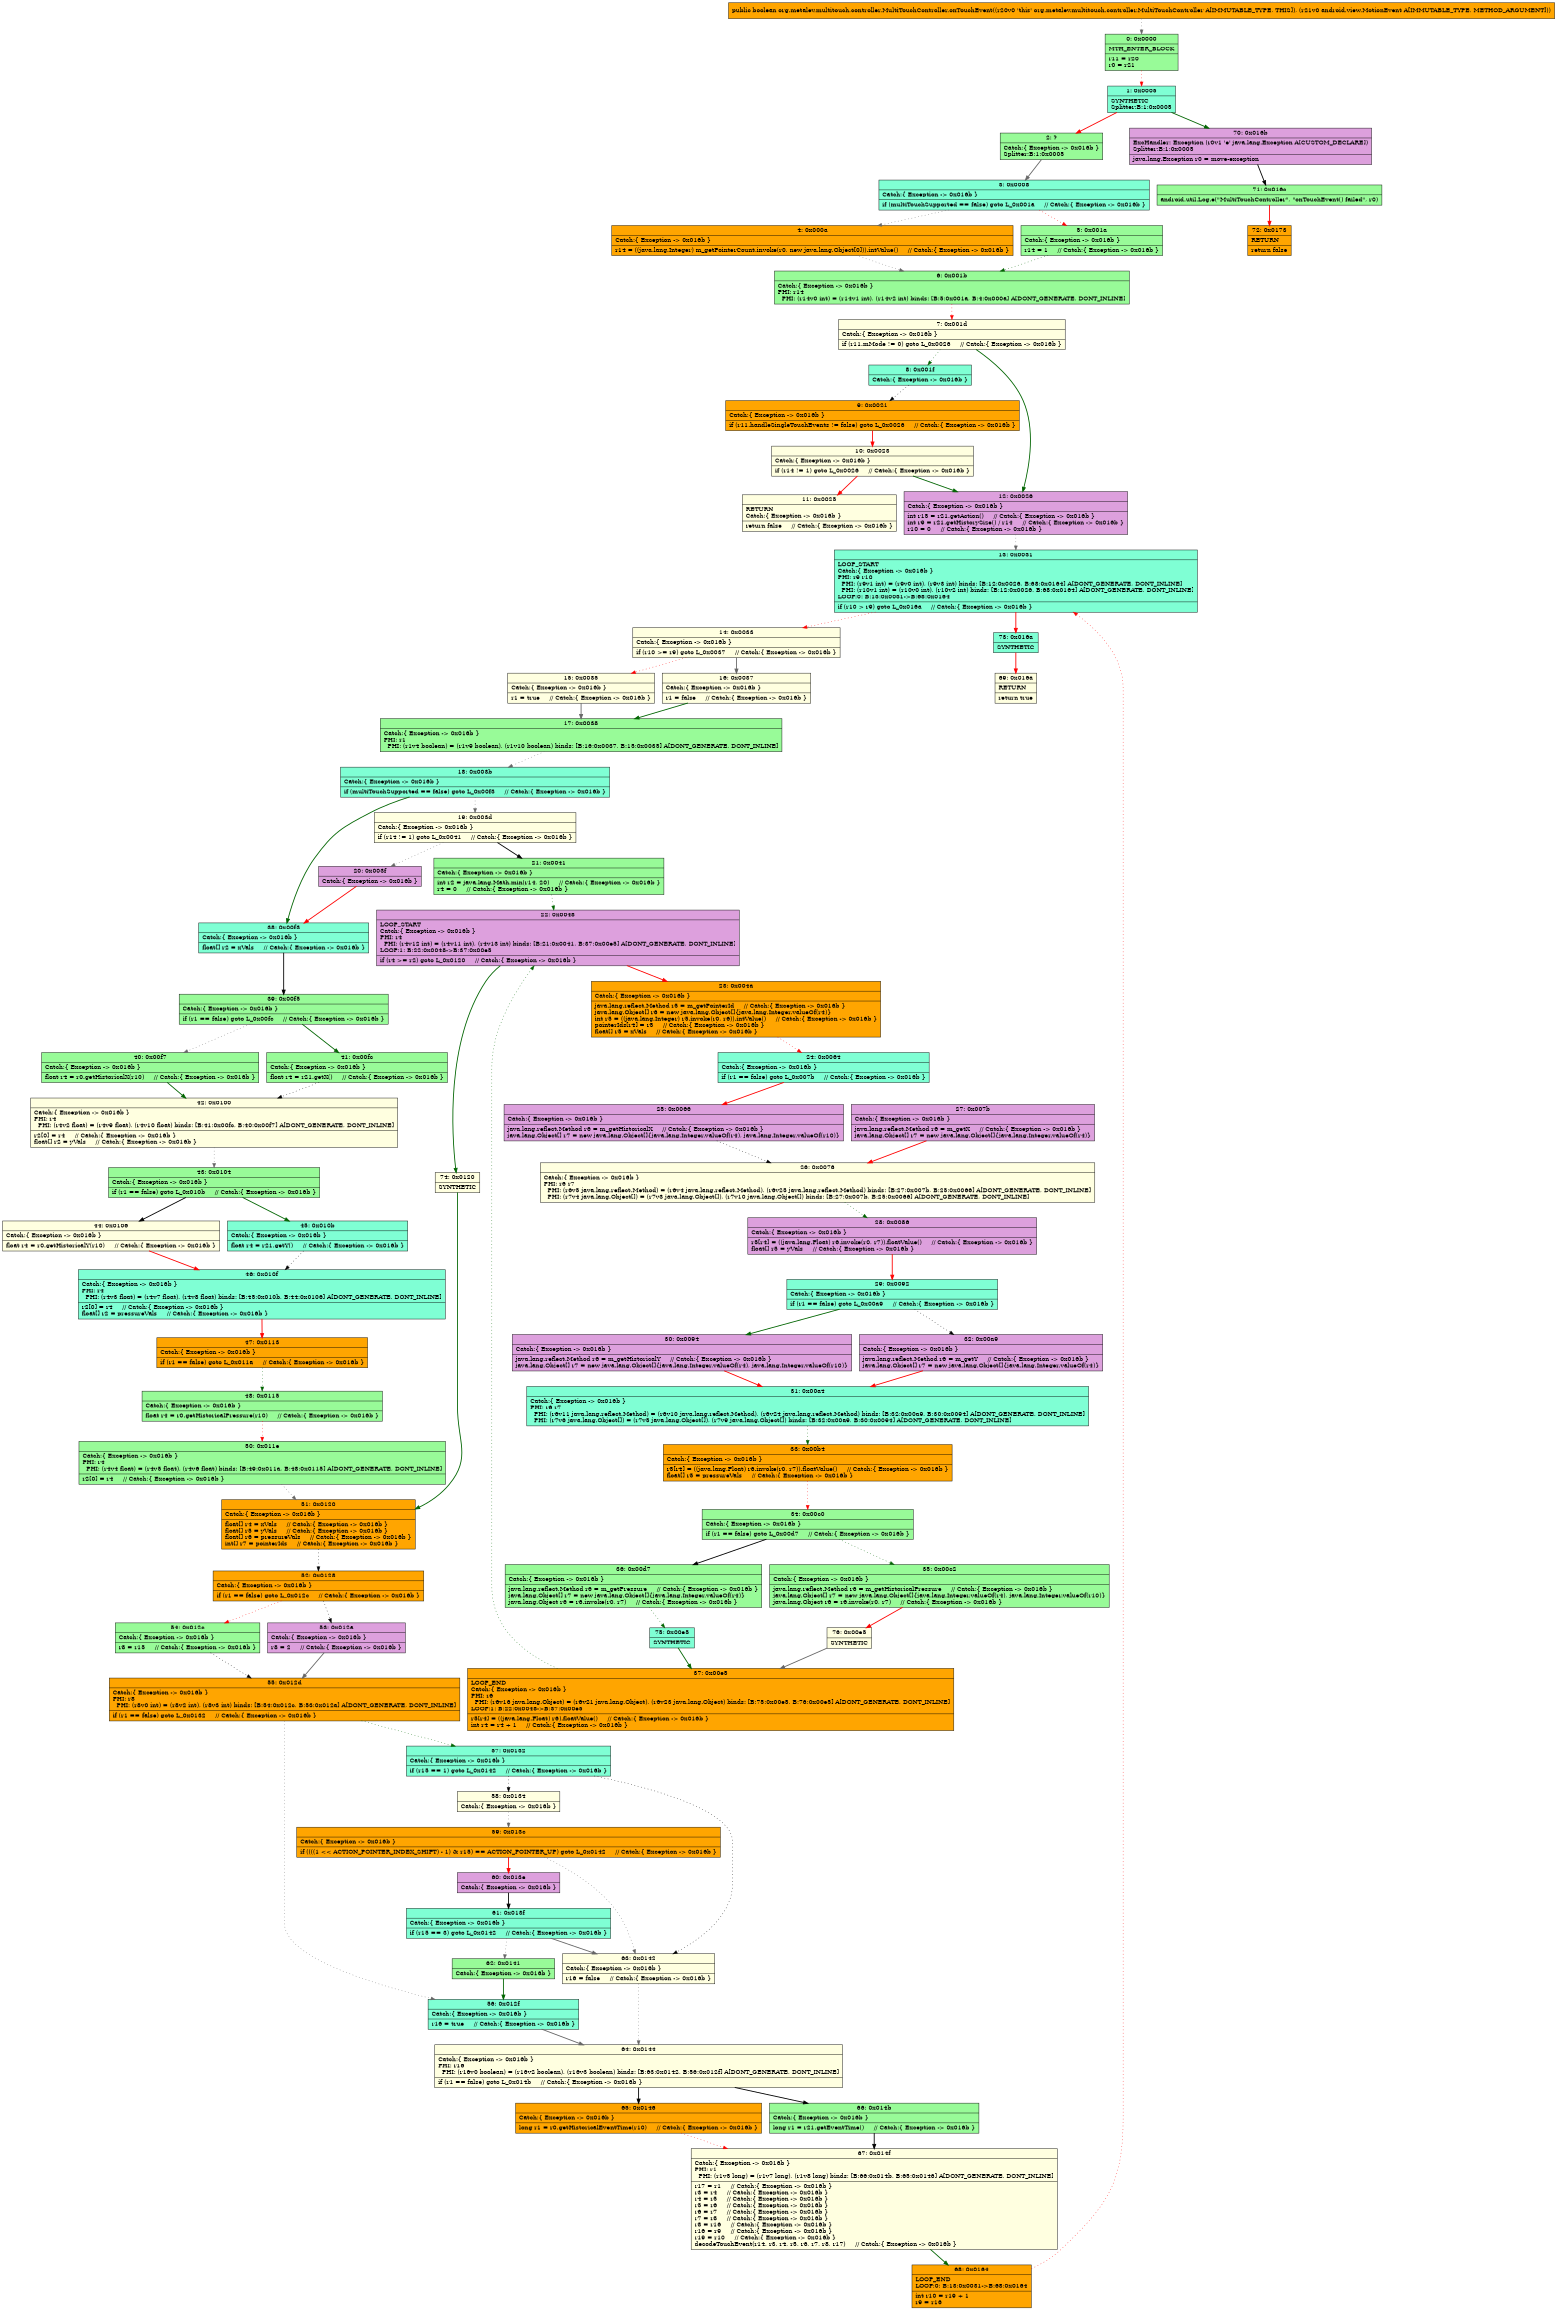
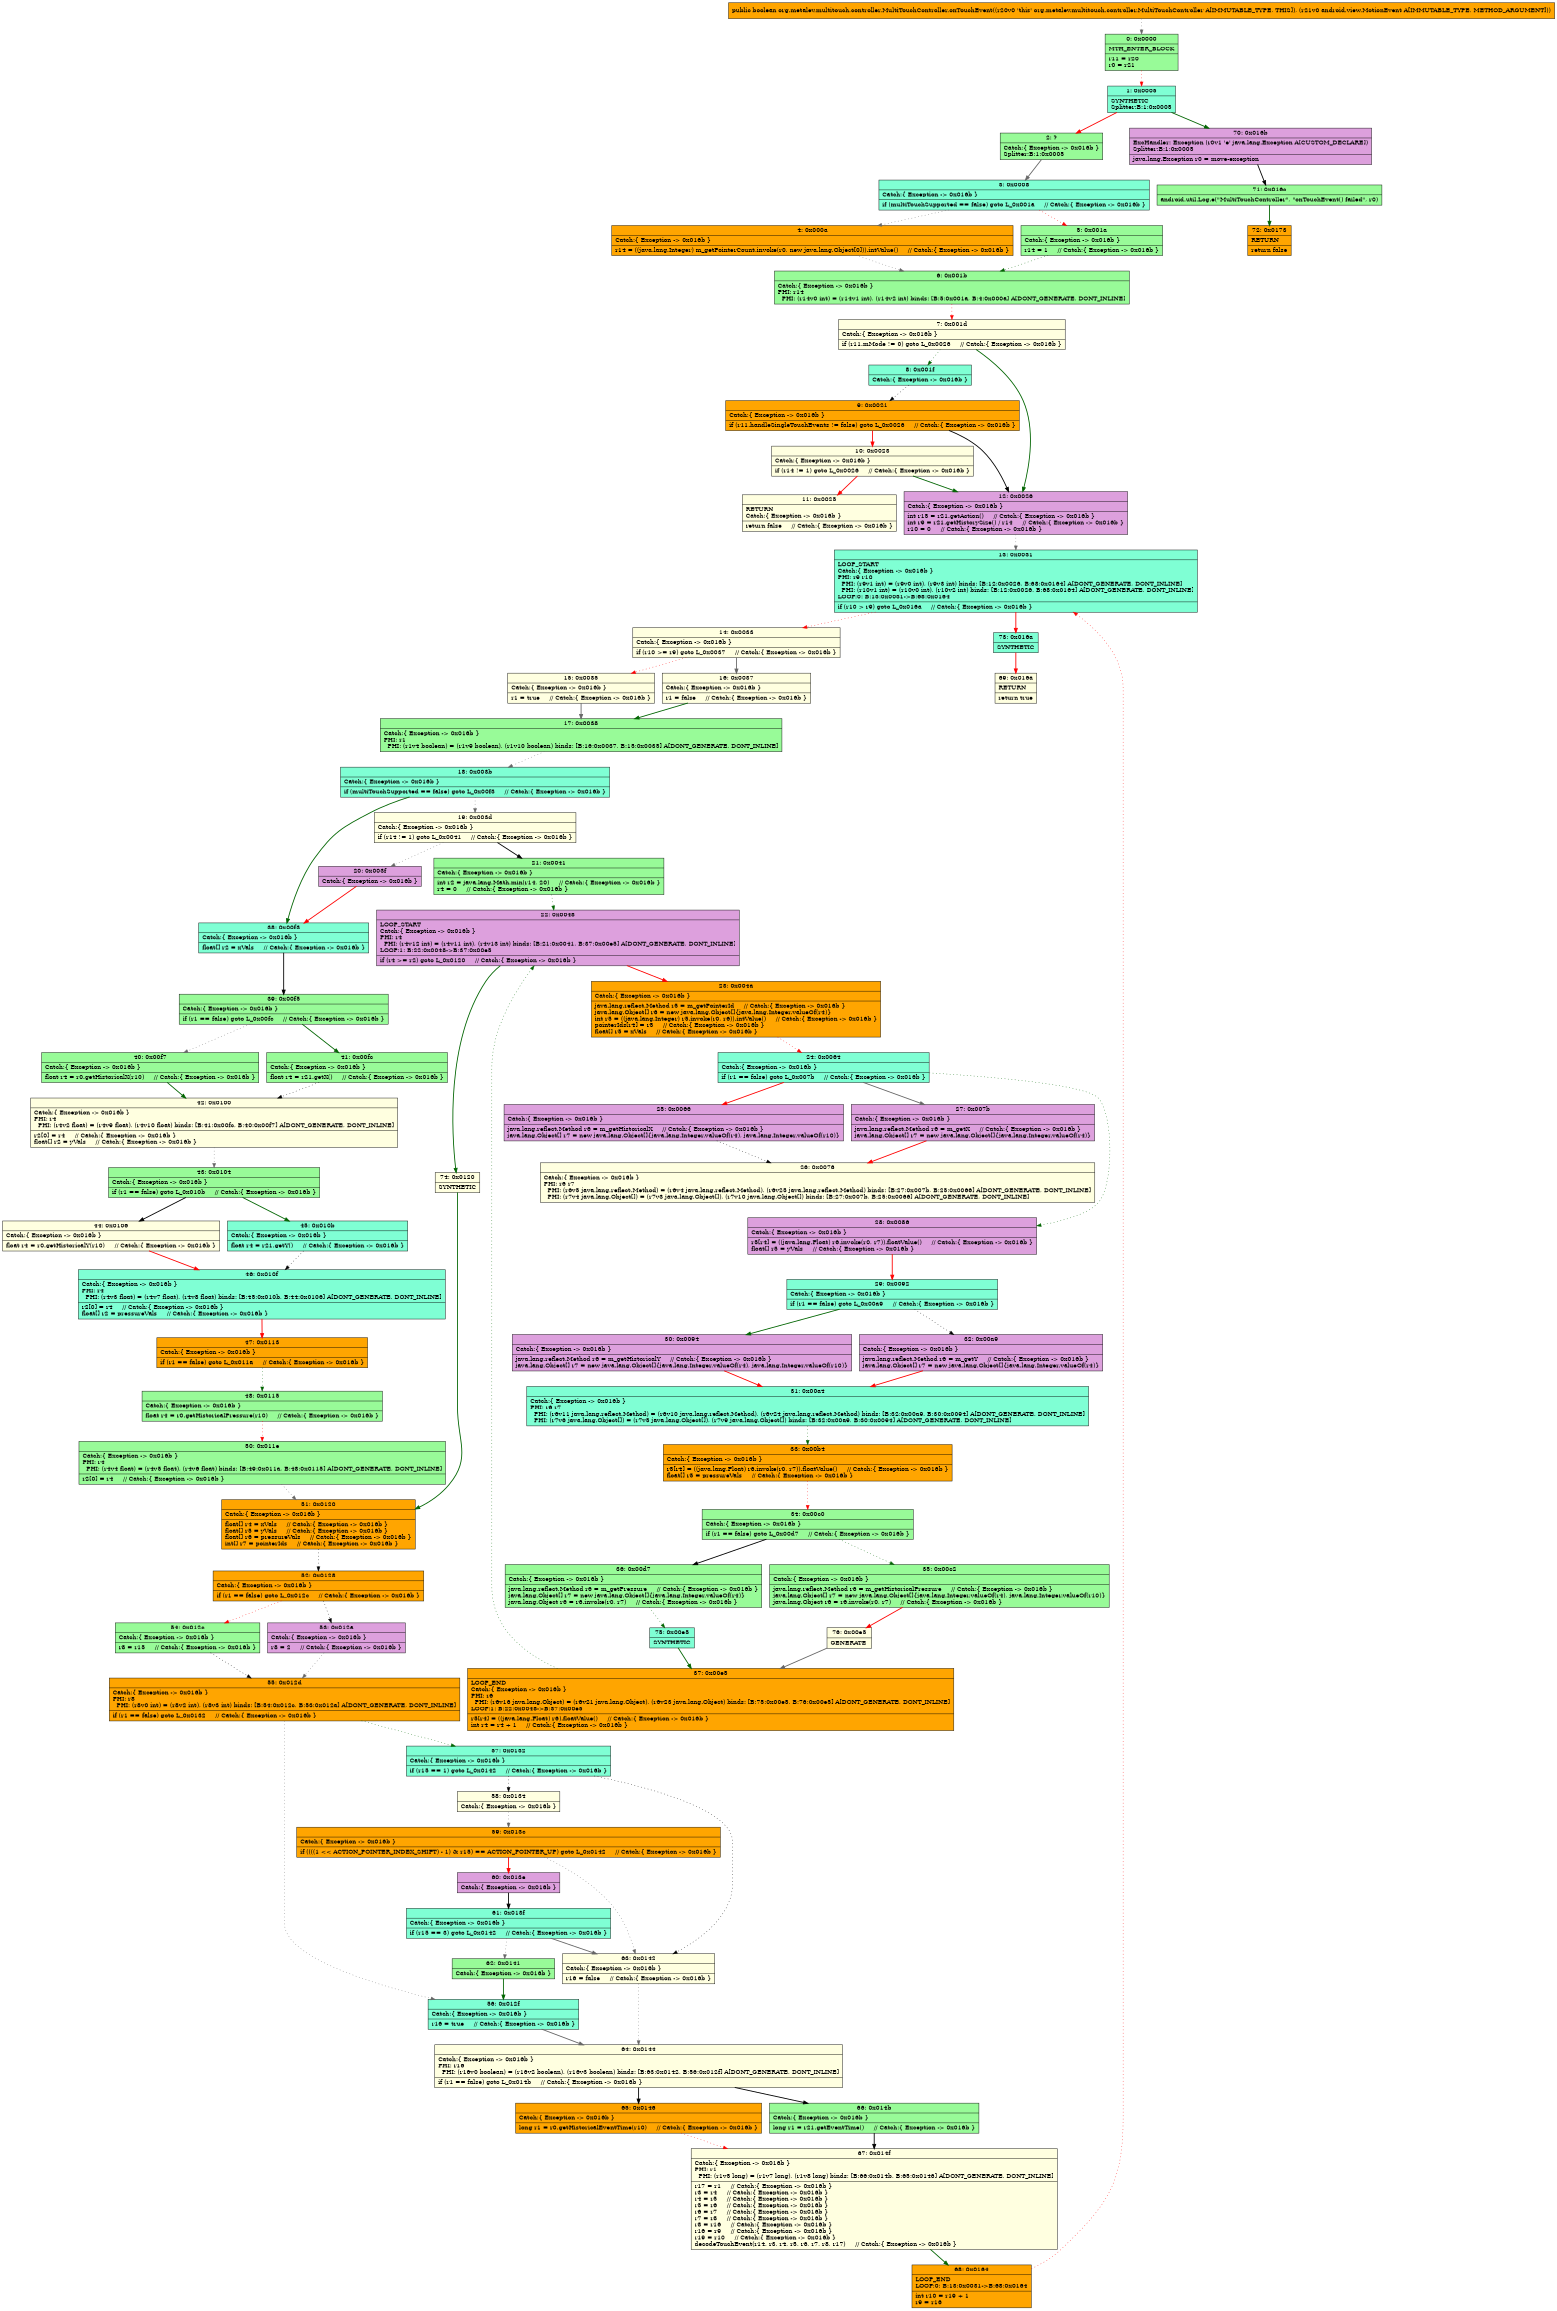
edge "71: 0x016c" -> "72: 0x0173": color red -> darkgreen
edge "9: 0x0021" -> "12: 0x0026": added
edge "24: 0x0064" -> "27: 0x007b": added
edge "26: 0x0076" -> "28: 0x0086": now "24: 0x0064" -> "28: 0x0086"
node "76: 0x00e5": text "SYNTHETIC" -> "GENERATE"
edge "53: 0x012a" -> "55: 0x012d": style bold -> dotted
